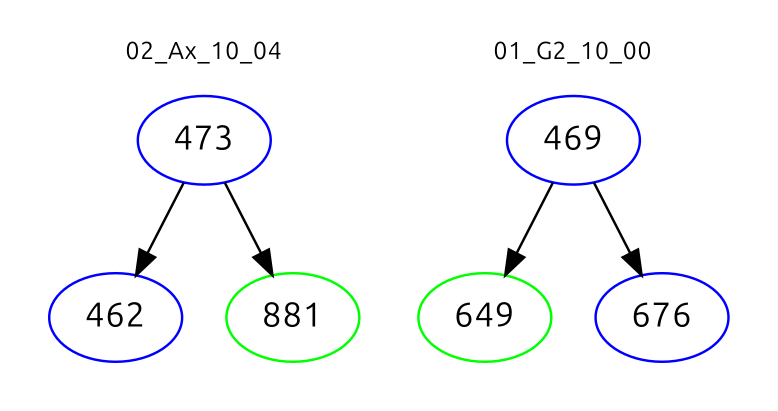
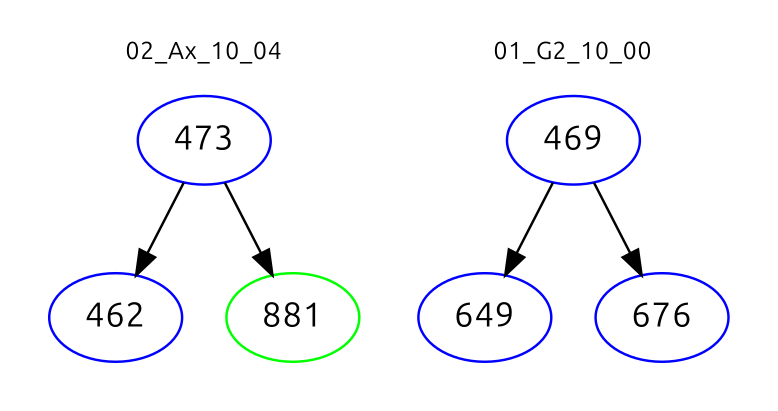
node "649": color green -> blue
